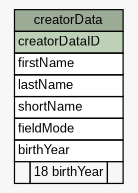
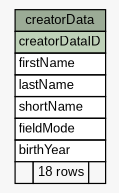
node "creatorData": text "18 birthYear" -> "18 rows"
